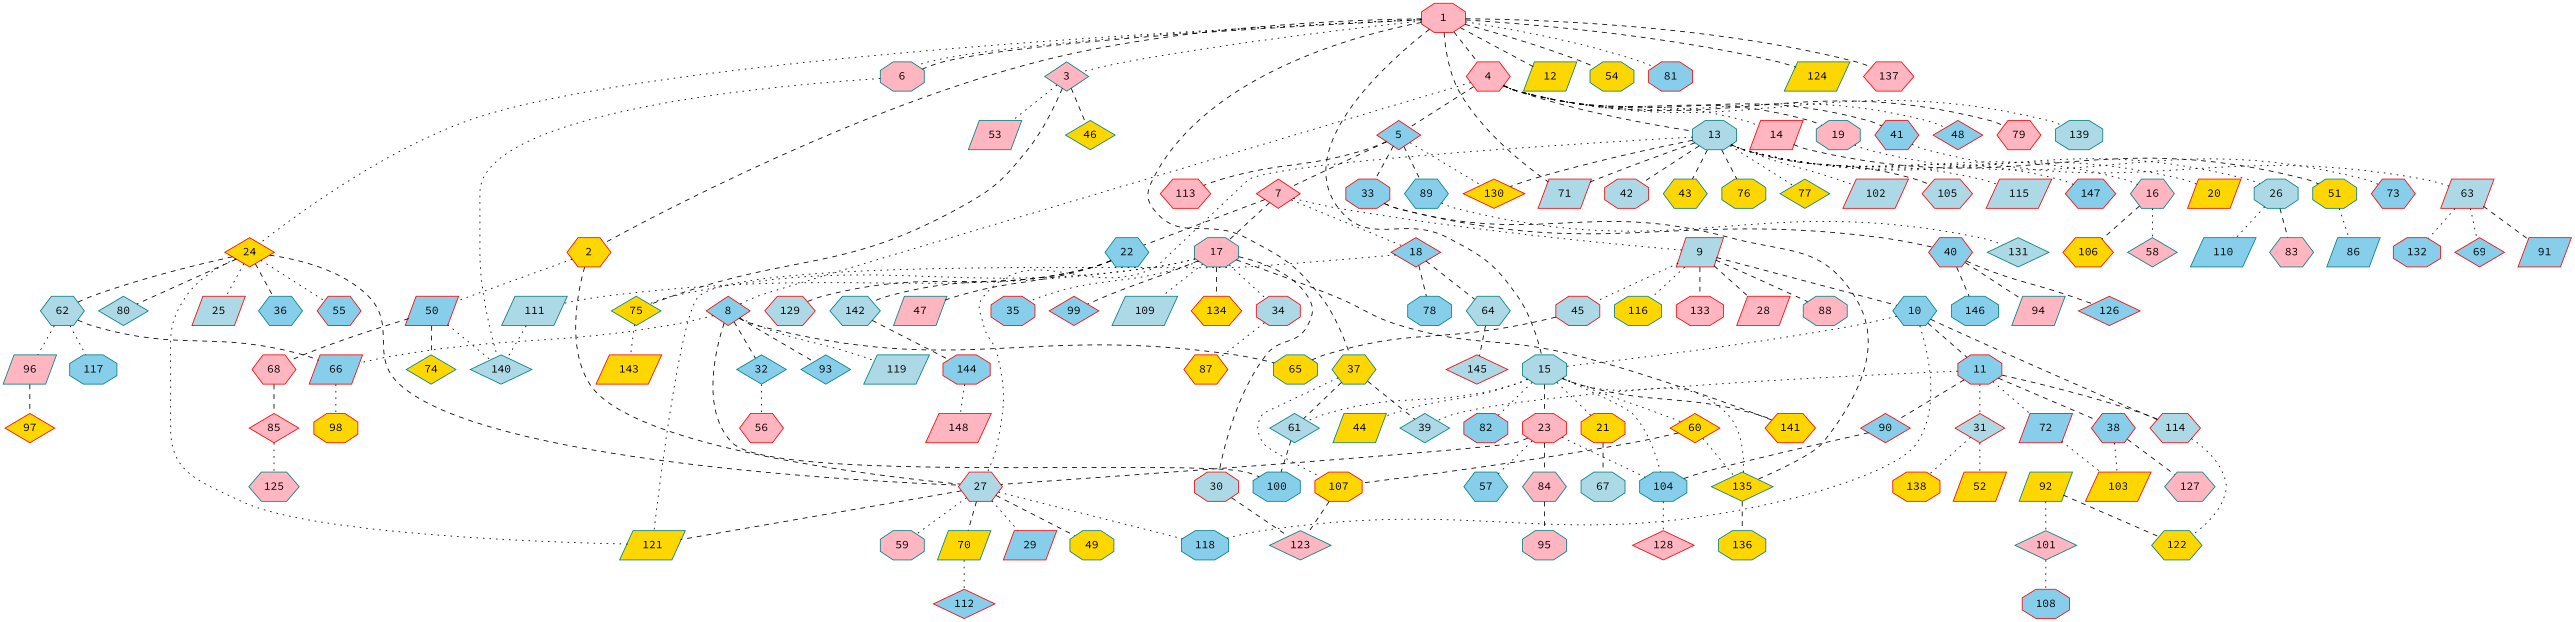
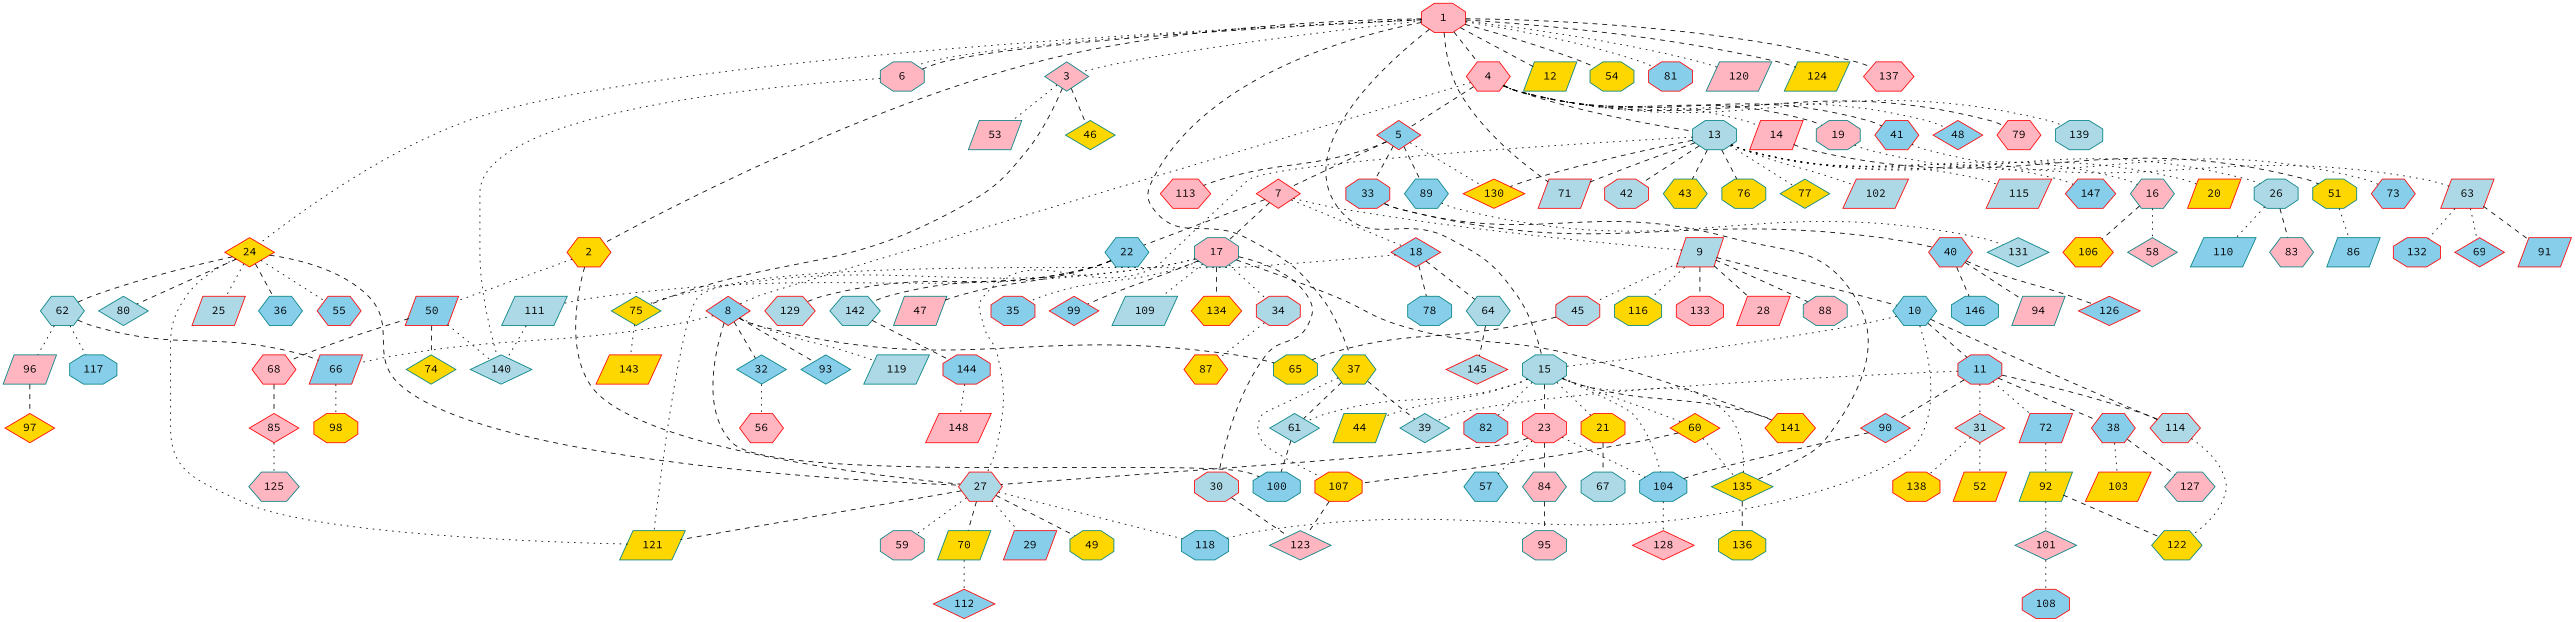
node "120": added
node "105": removed
edge "72" -- "103": now "72" -- "92"
